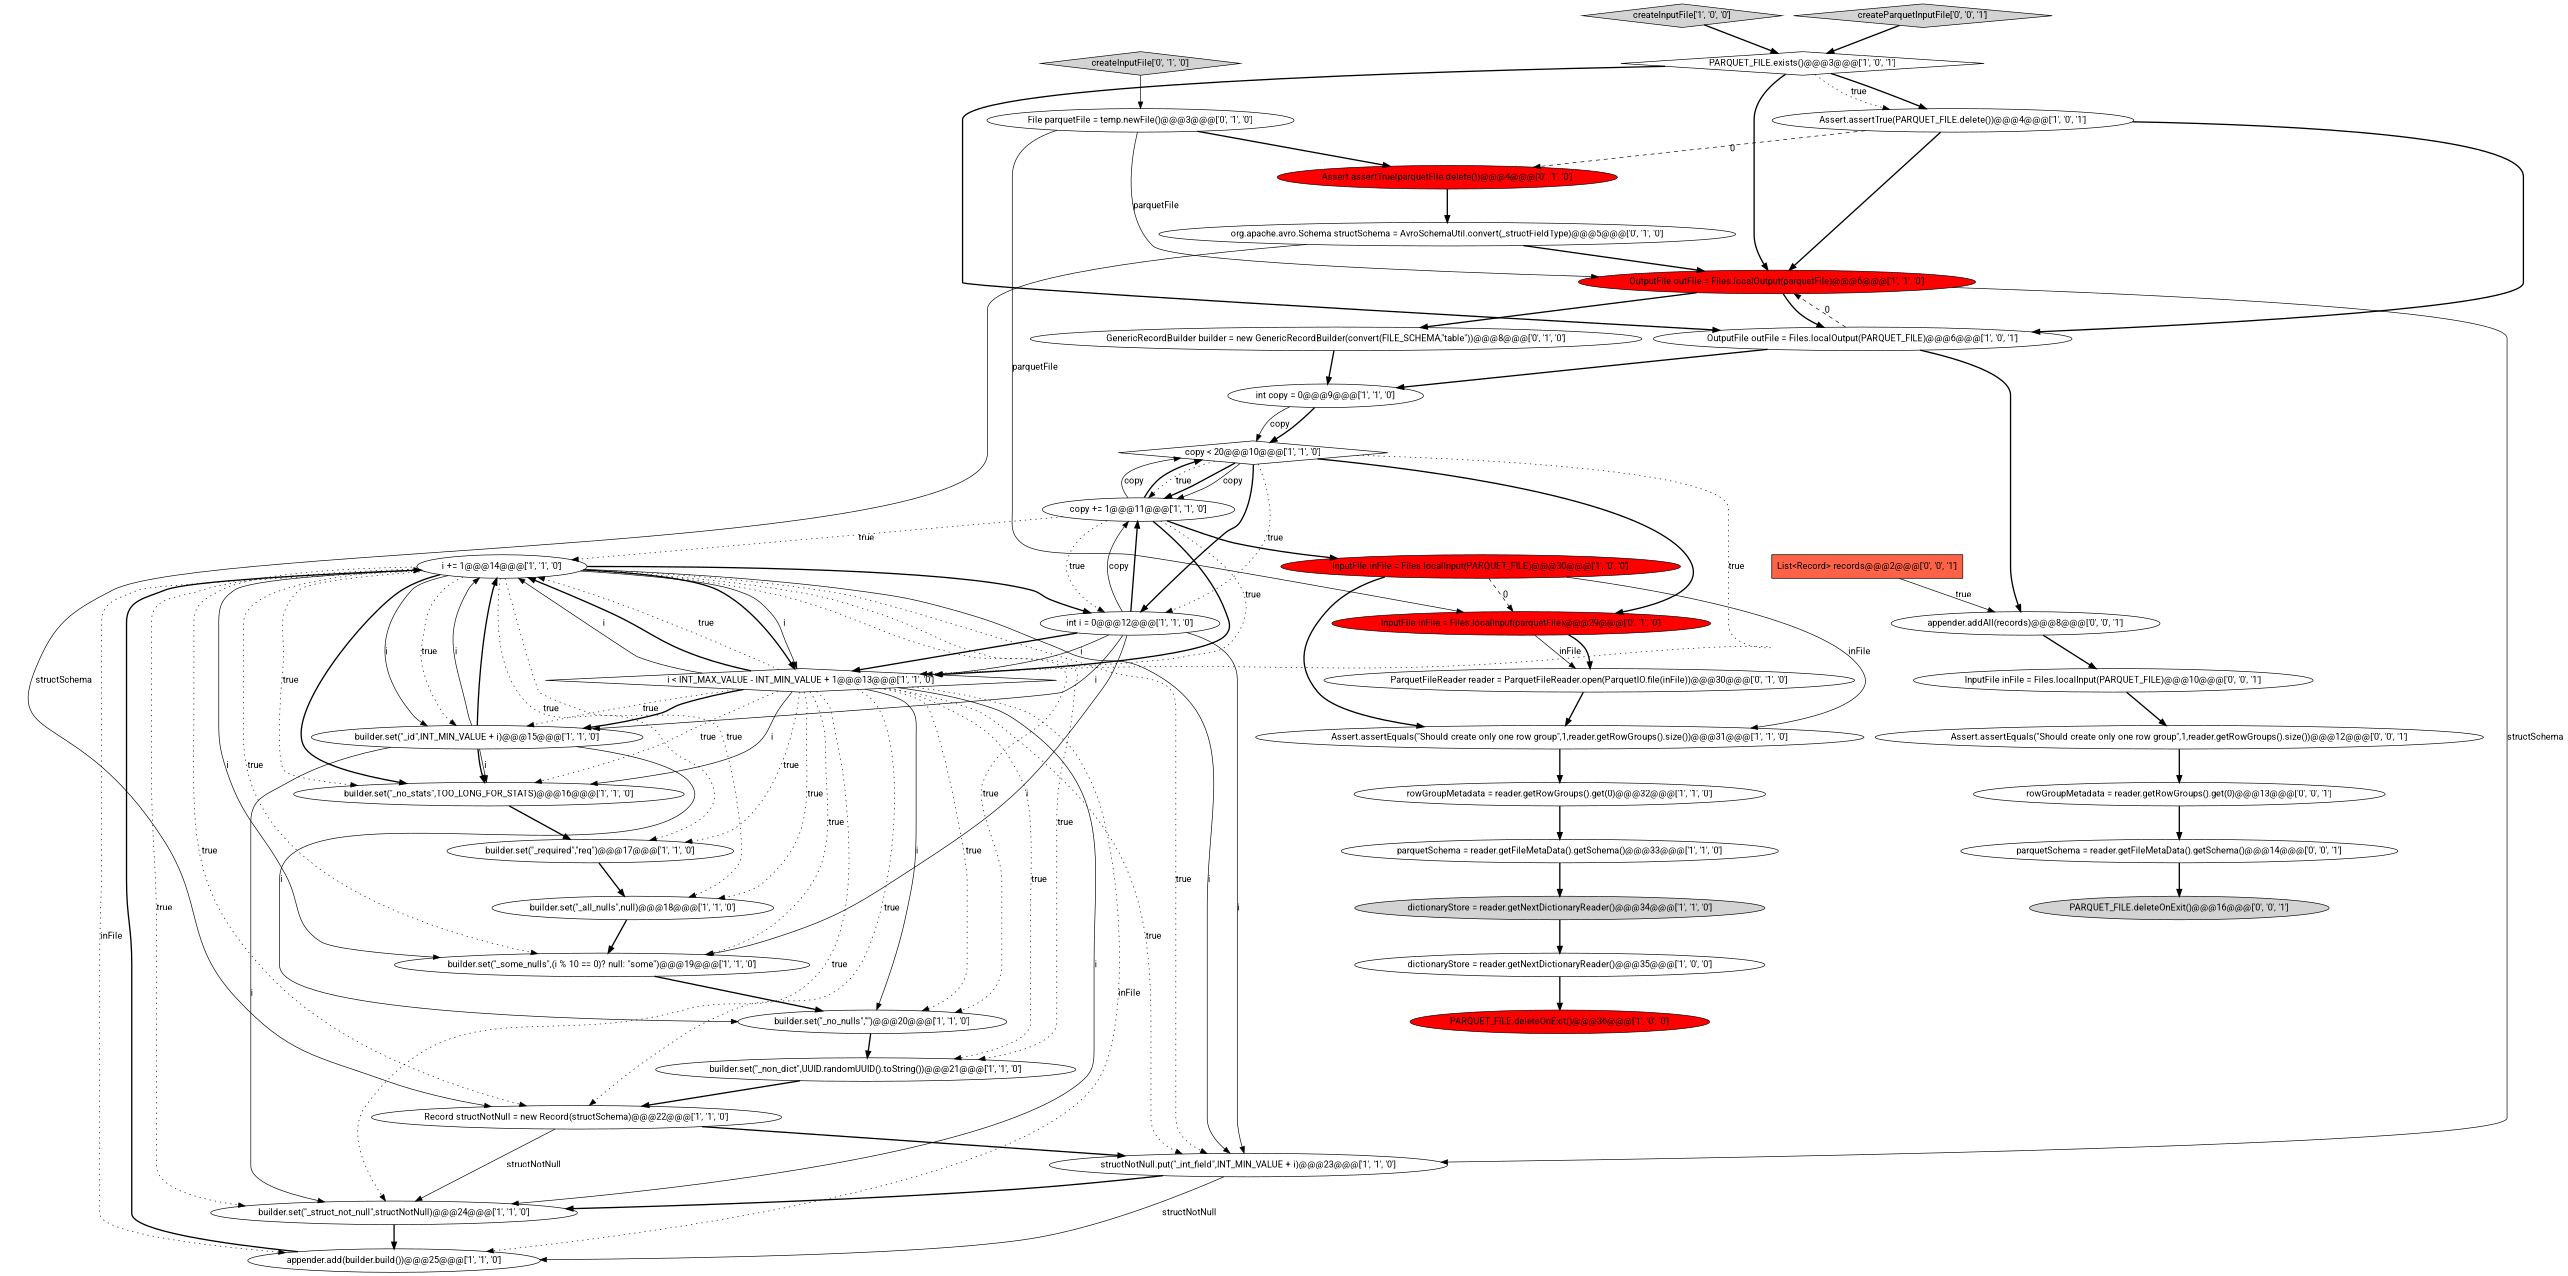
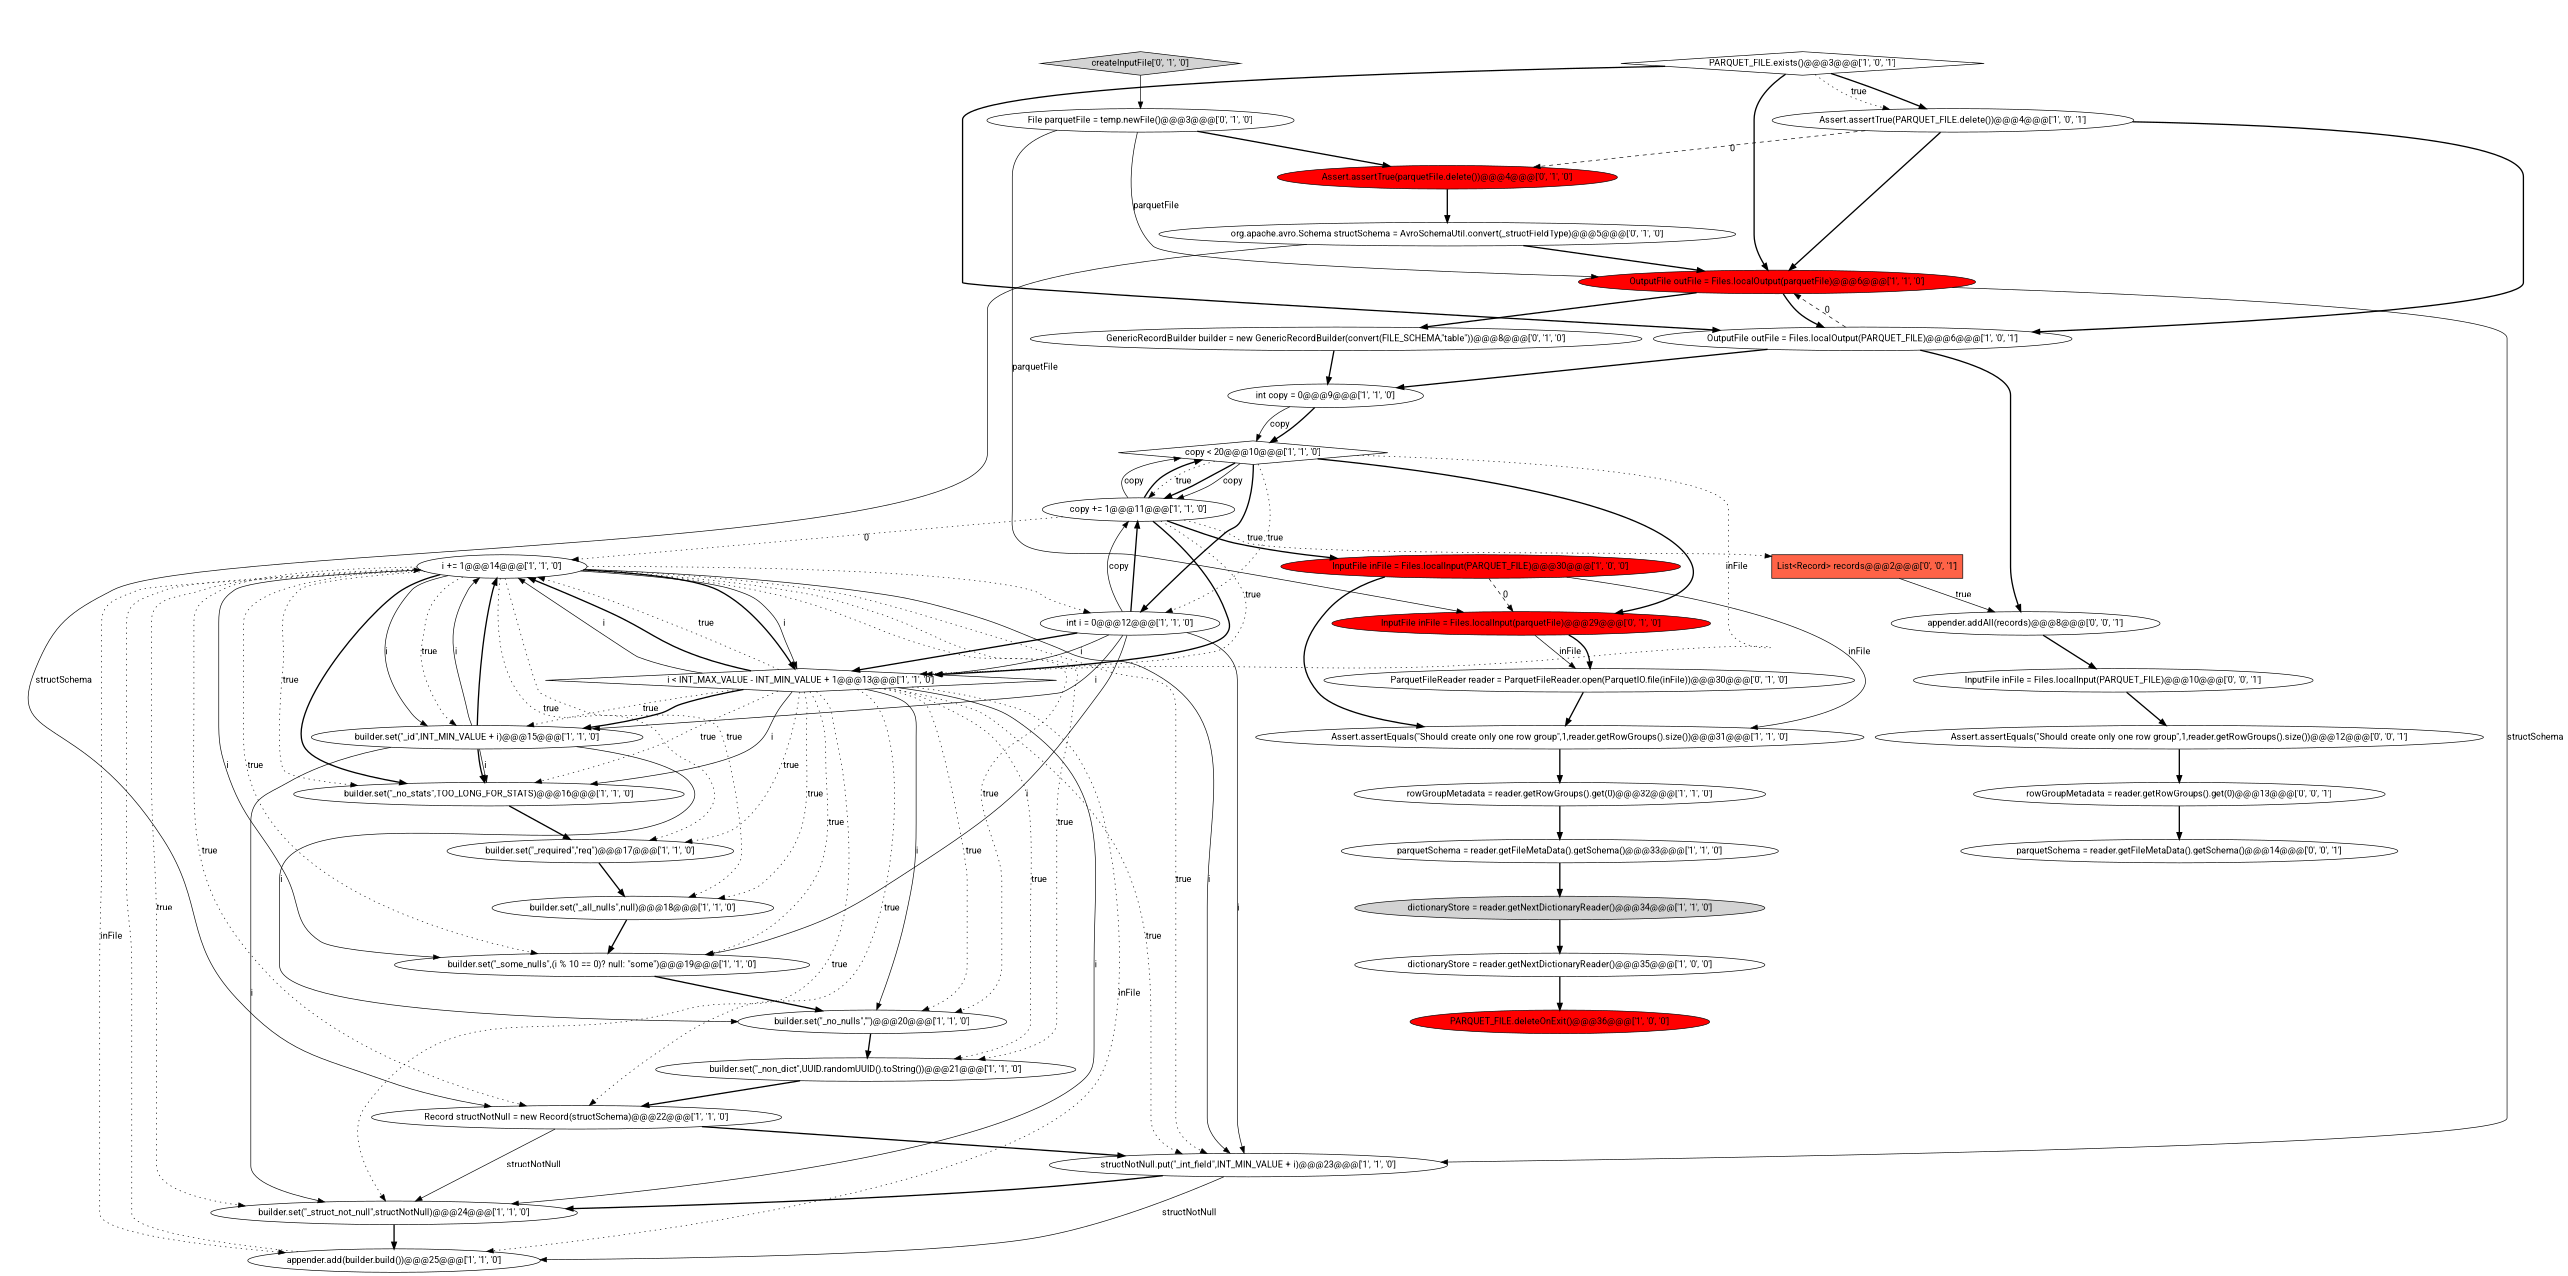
node "createInputFile['1', '0', '0']": removed
node "createParquetInputFile['0', '0', '1']": removed
edge "copy += 1@@@11@@@['1', '1', '0']" -> "i += 1@@@14@@@['1', '1', '0']": label "true" -> "0"
edge "copy += 1@@@11@@@['1', '1', '0']" -> "int i = 0@@@12@@@['1', '1', '0']": now "copy += 1@@@11@@@['1', '1', '0']" -> "List<Record> records@@@2@@@['0', '0', '1']"
edge "copy < 20@@@10@@@['1', '1', '0']" -> "i < INT_MAX_VALUE - INT_MIN_VALUE + 1@@@13@@@['1', '1', '0']": label "true" -> "inFile"
edge "i += 1@@@14@@@['1', '1', '0']" -> "int i = 0@@@12@@@['1', '1', '0']": style bold -> dotted
edge "appender.add(builder.build())@@@25@@@['1', '1', '0']" -> "i += 1@@@14@@@['1', '1', '0']": style bold -> dotted
node "PARQUET_FILE.deleteOnExit()@@@16@@@['0', '0', '1']": removed
